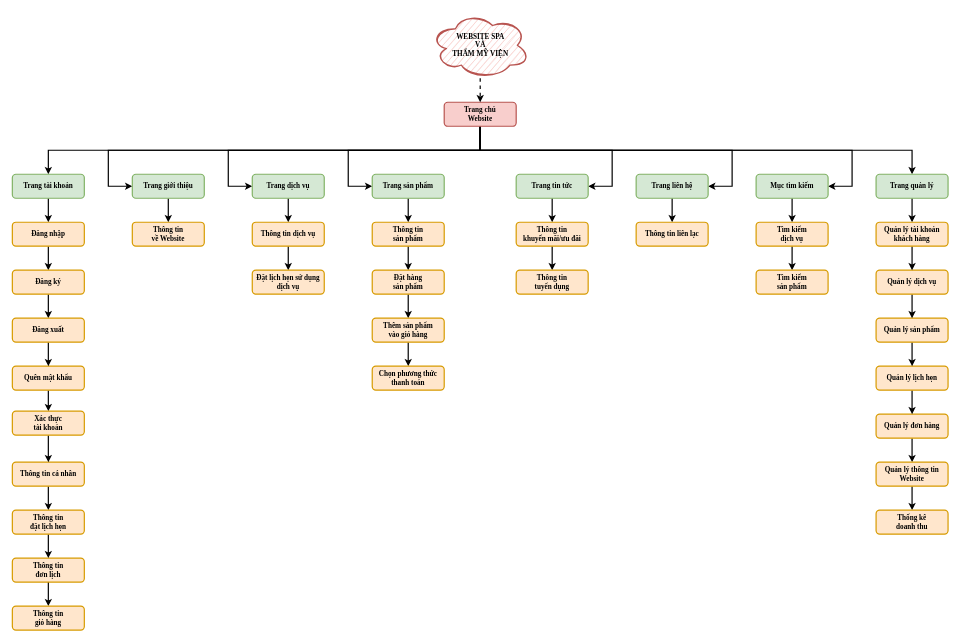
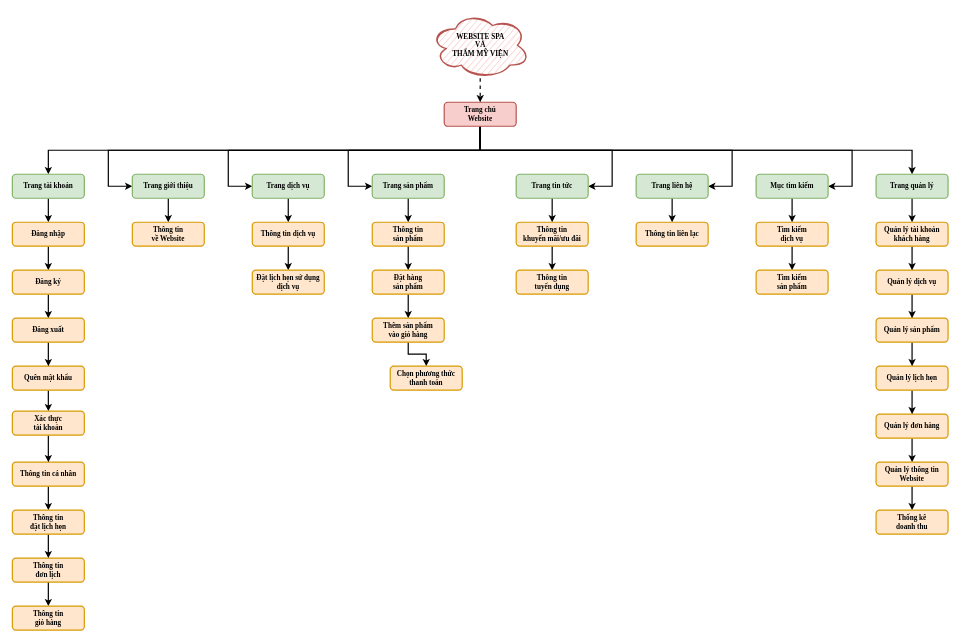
node "Chọn phương thức thanh toán": moved (408, 378) -> (426, 378)
